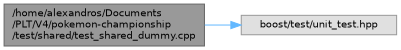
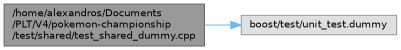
node "boost/test/unit_test.hpp": label "boost/test/unit_test.hpp" -> "boost/test/unit_test.dummy"
